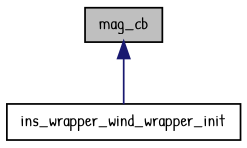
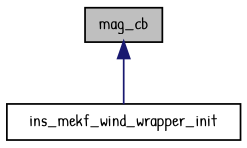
node "ins_wrapper_wind_wrapper_init": label "ins_wrapper_wind_wrapper_init" -> "ins_mekf_wind_wrapper_init"
